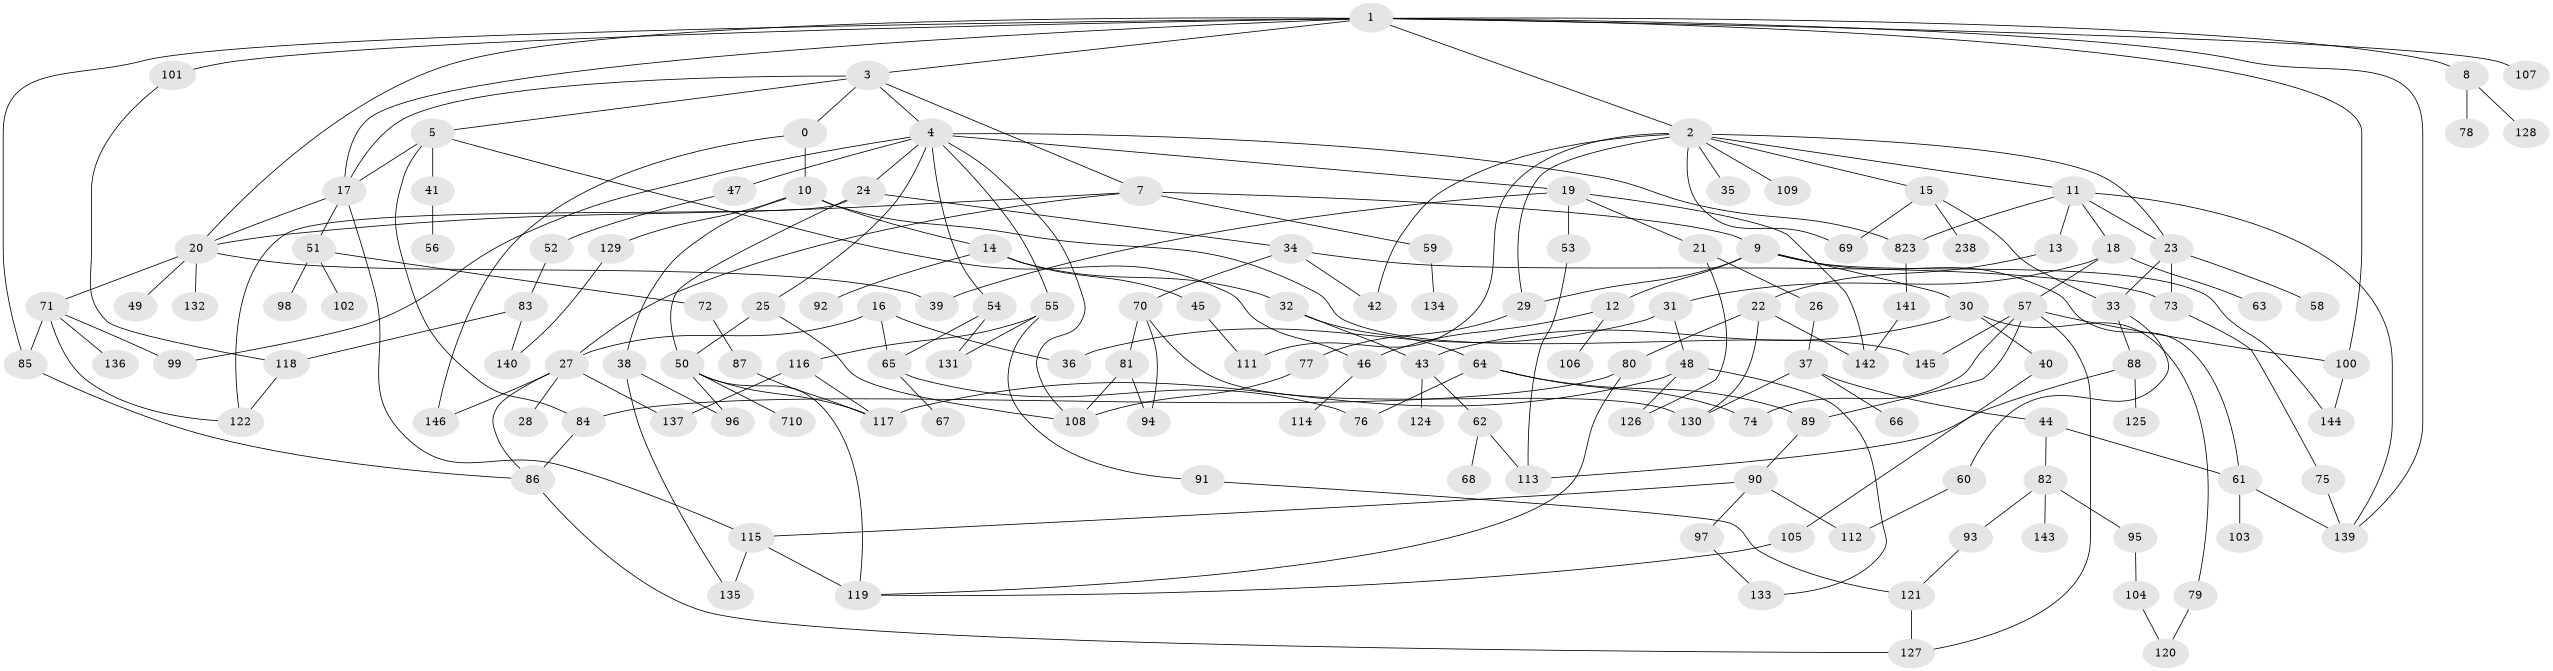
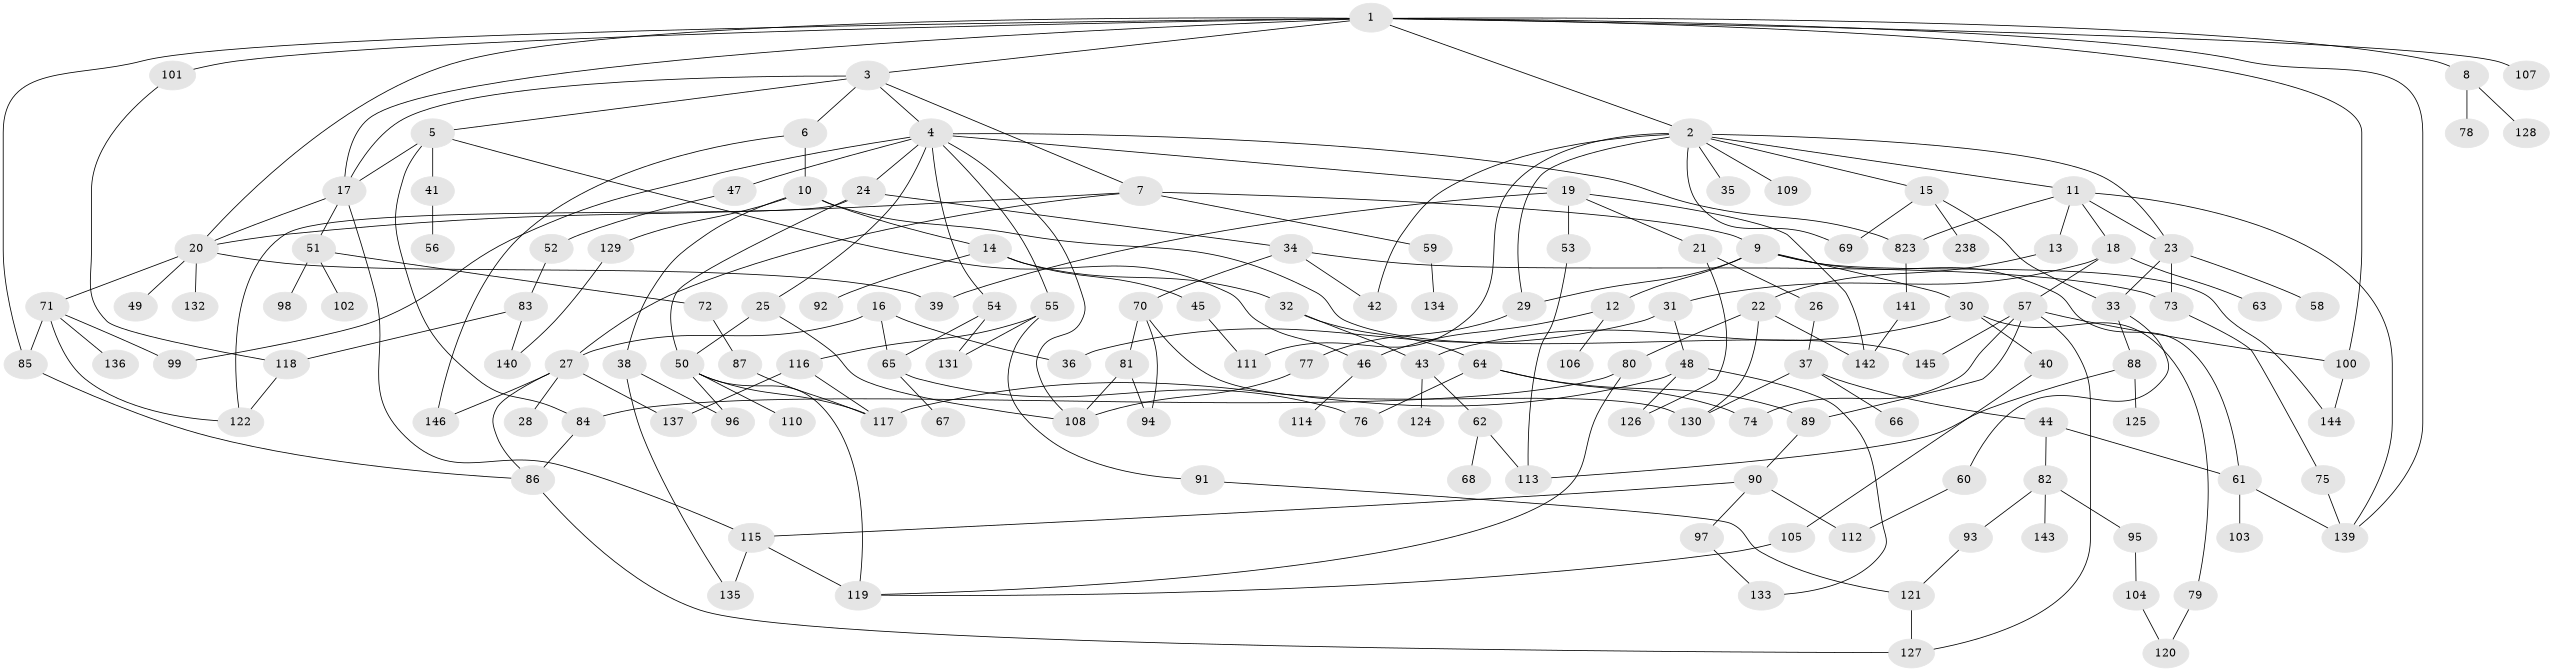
node "0": label "0" -> "6"
node "710": label "710" -> "110"
